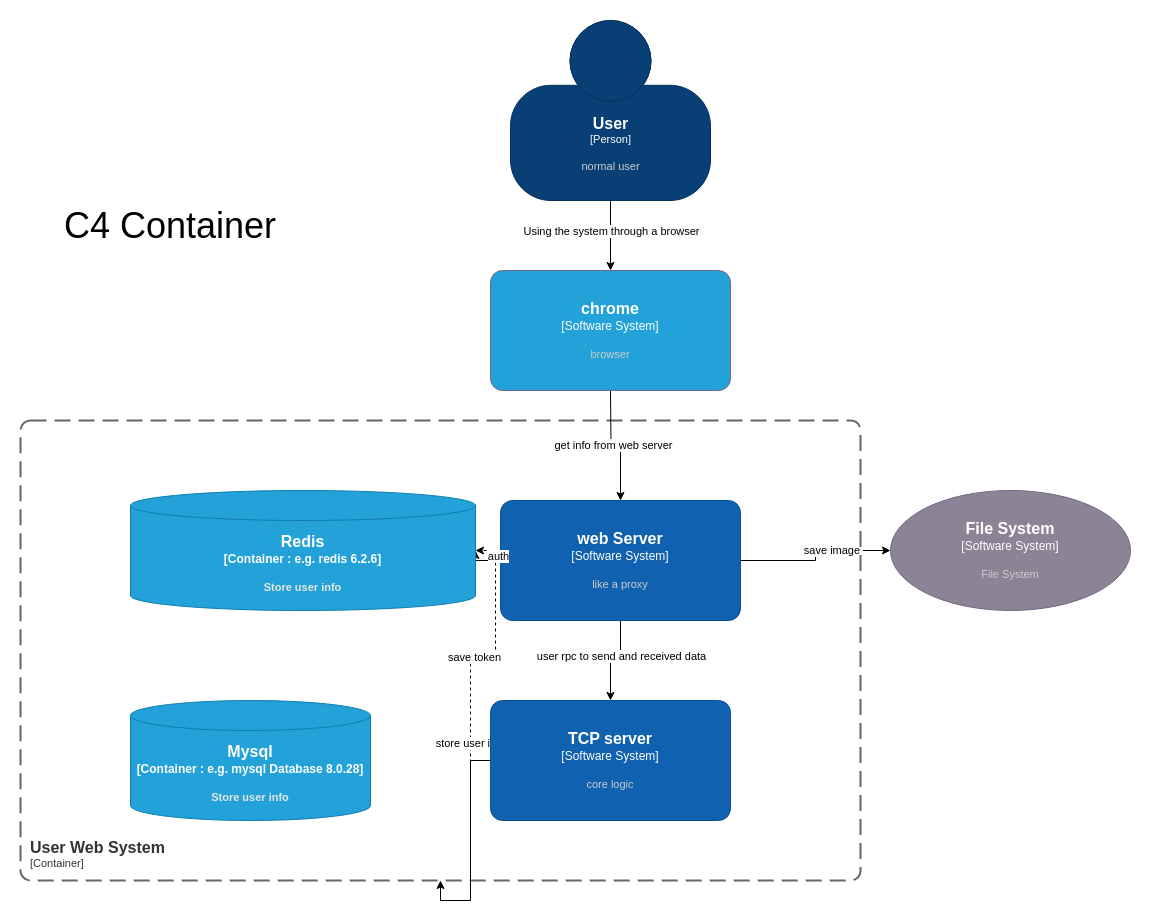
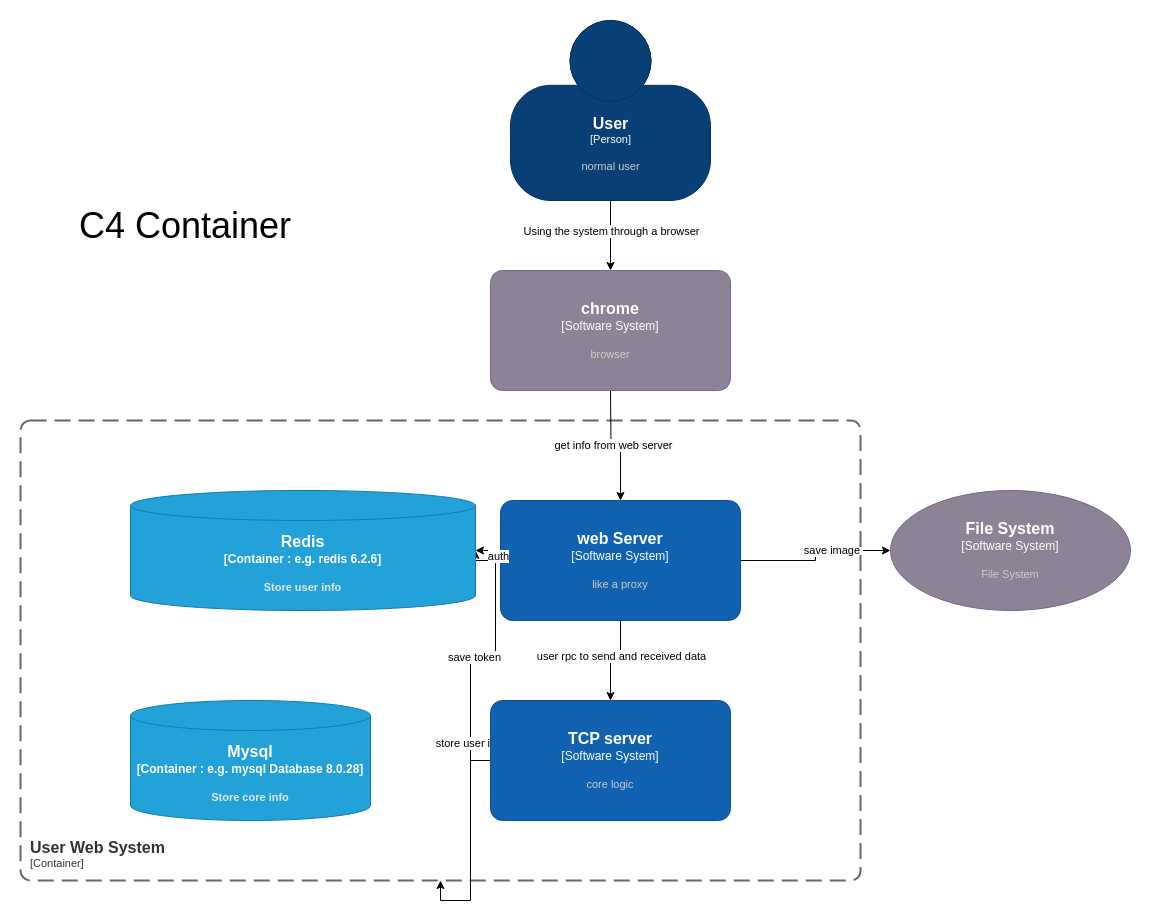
node "C4 Container": moved (171, 226) -> (186, 226)
node "chrome [Software System] browser": fillcolor #23a2d9 -> #8c8496
edge "TCP server [Software System] core logic" -> "Redis [Container : e.g. redis 6.2.6] Store user info": style dashed -> solid
node "Mysql [Container : e.g. mysql Database 8.0.28] Store user info": label "Mysql [Container : e.g. mysql Database 8.0.28] Store user info" -> "Mysql [Container : e.g. mysql Database 8.0.28] Store core info"
